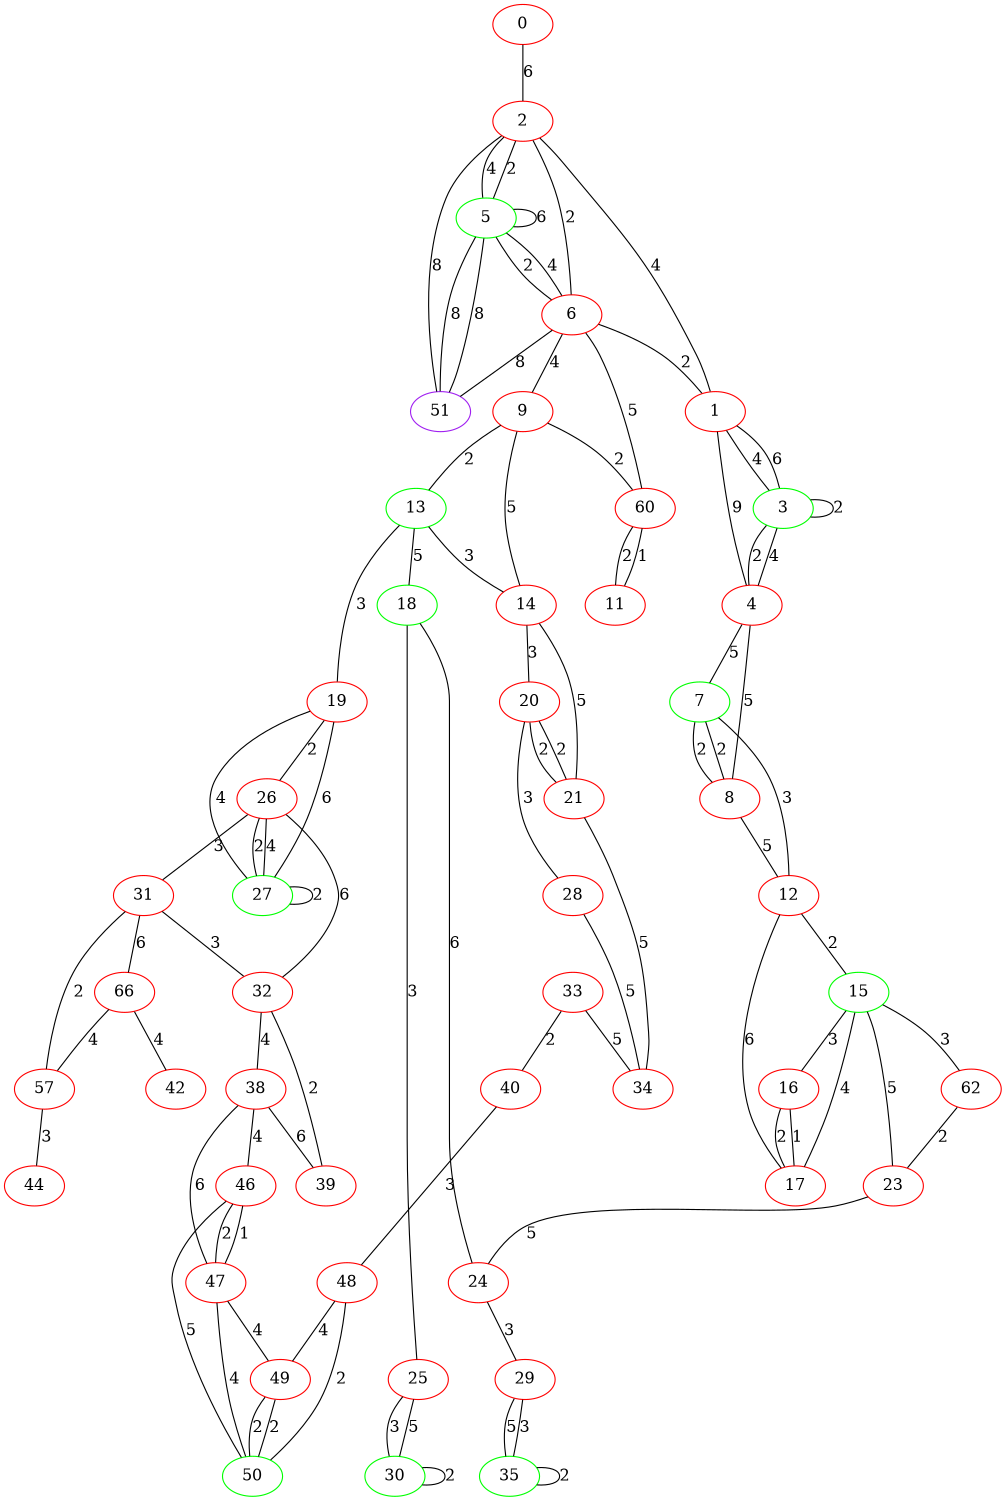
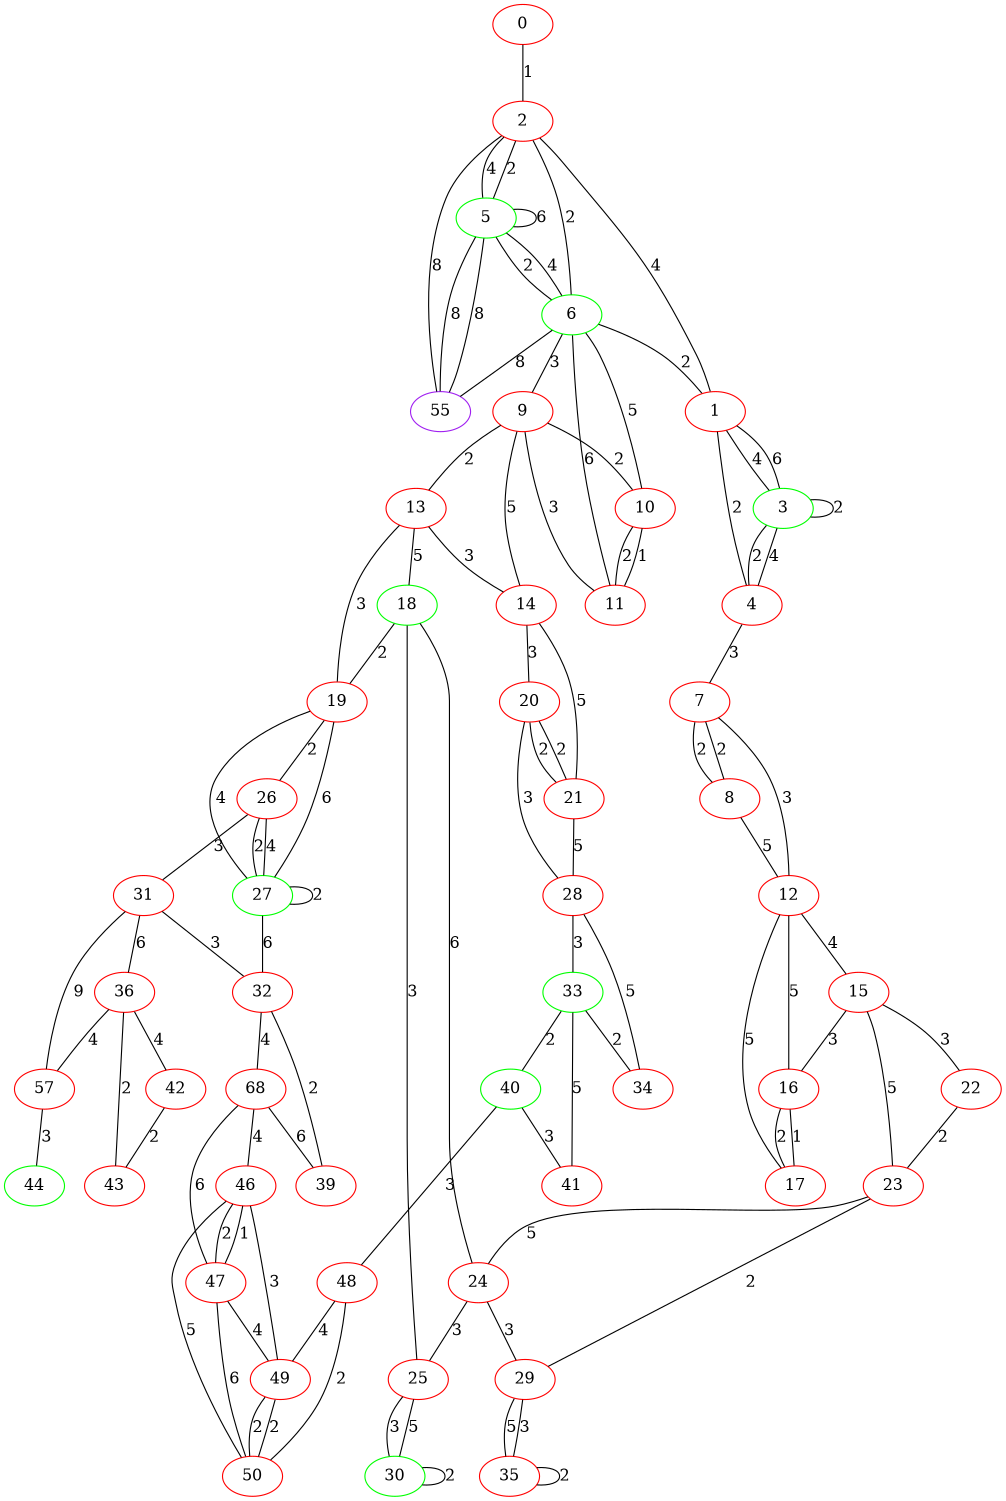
edge "0" -- "2": label "6" -> "1"
node "6": color red -> green
edge "6" -- "9": label "4" -> "3"
node "51": label "51" -> "55"
edge "6" -- "11": added, label "6"
node "13": color green -> red
node "60": label "60" -> "10"
edge "1" -- "4": label "9" -> "2"
edge "9" -- "11": added, label "3"
edge "18" -- "19": added, label "2"
edge "4" -- "7": label "5" -> "3"
node "7": color green -> red
edge "4" -- "8": removed, label "5"
edge "26" -- "32": now "27" -- "32"
edge "21" -- "34": now "21" -- "28"
edge "28" -- "33": added, label "3"
edge "12" -- "15": label "2" -> "4"
edge "31" -- "57": label "2" -> "9"
node "66": label "66" -> "36"
node "33": color red -> green
edge "12" -- "16": added, label "5"
node "15": color green -> red
edge "33" -- "34": label "5" -> "2"
edge "12" -- "17": label "6" -> "5"
node "38": label "38" -> "68"
node "40": color red -> green
node "62": label "62" -> "22"
edge "15" -- "17": removed, label "4"
node "44": color red -> green
node "43": added
node "41": added
edge "46" -- "49": added, label "3"
edge "23" -- "29": added, label "2"
edge "24" -- "25": added, label "3"
edge "47" -- "50": label "4" -> "6"
node "50": color green -> red
node "35": color green -> red
